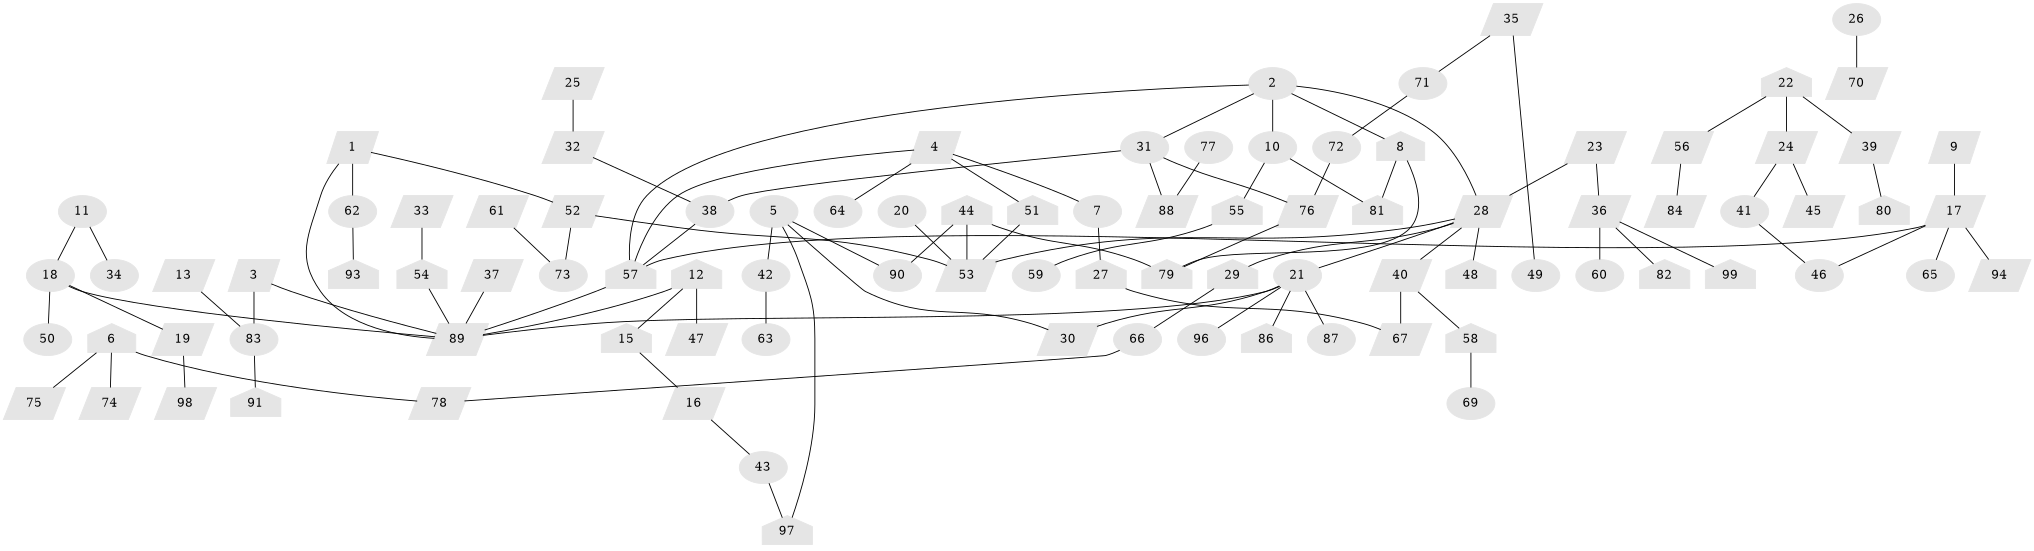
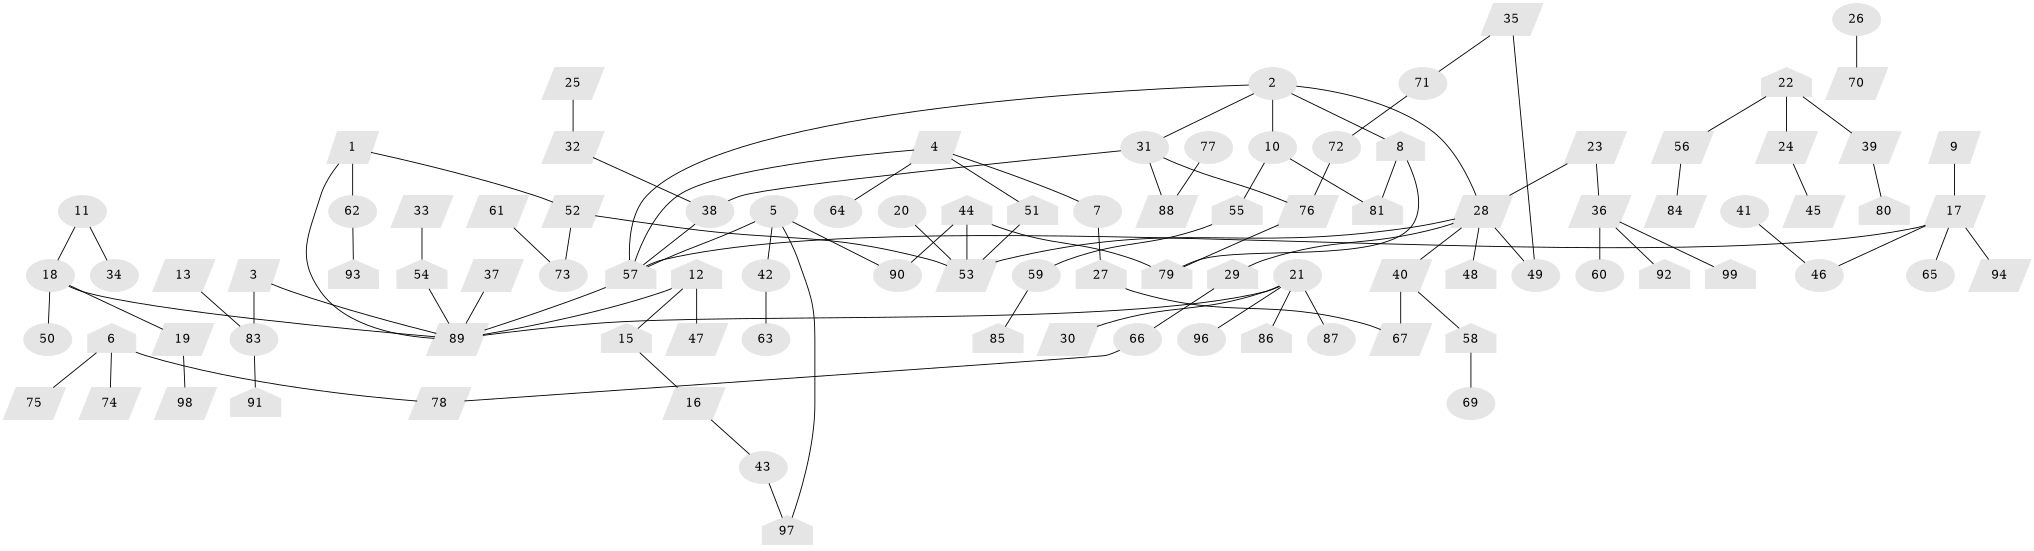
edge "24" -- "41": removed
edge "28" -- "21": now "28" -- "49"
node "82": label "82" -> "92"
edge "5" -- "30": now "5" -- "57"
node "85": added
